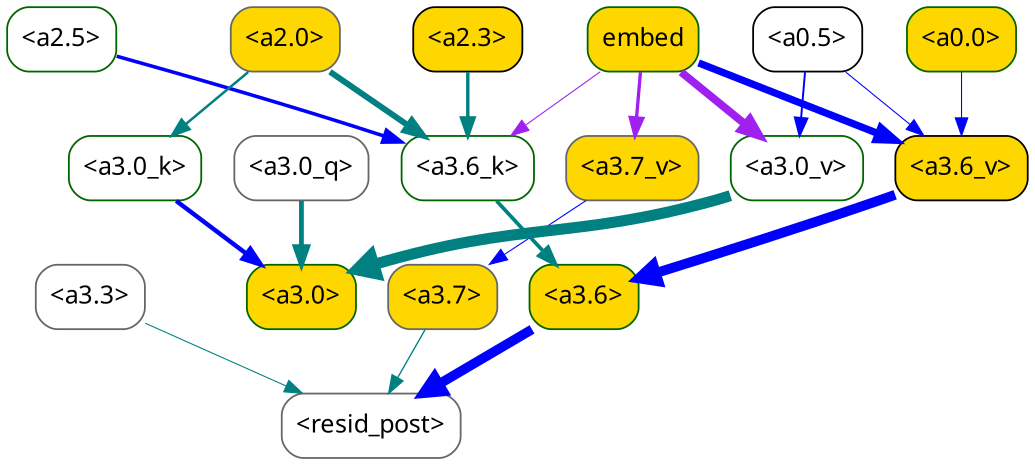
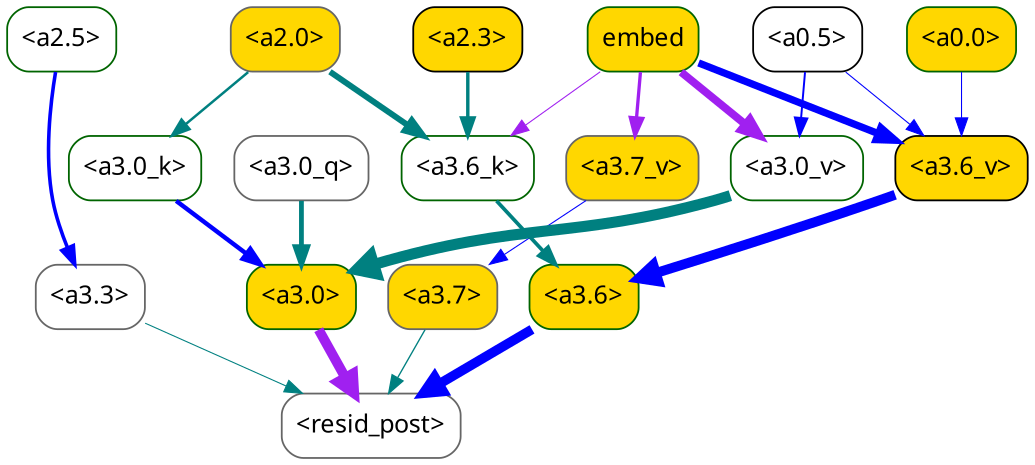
edge "<a2.5>" -> "<a3.6_k>": now "<a2.5>" -> "<a3.3>"
edge "<a3.0>" -> "<resid_post>": added
